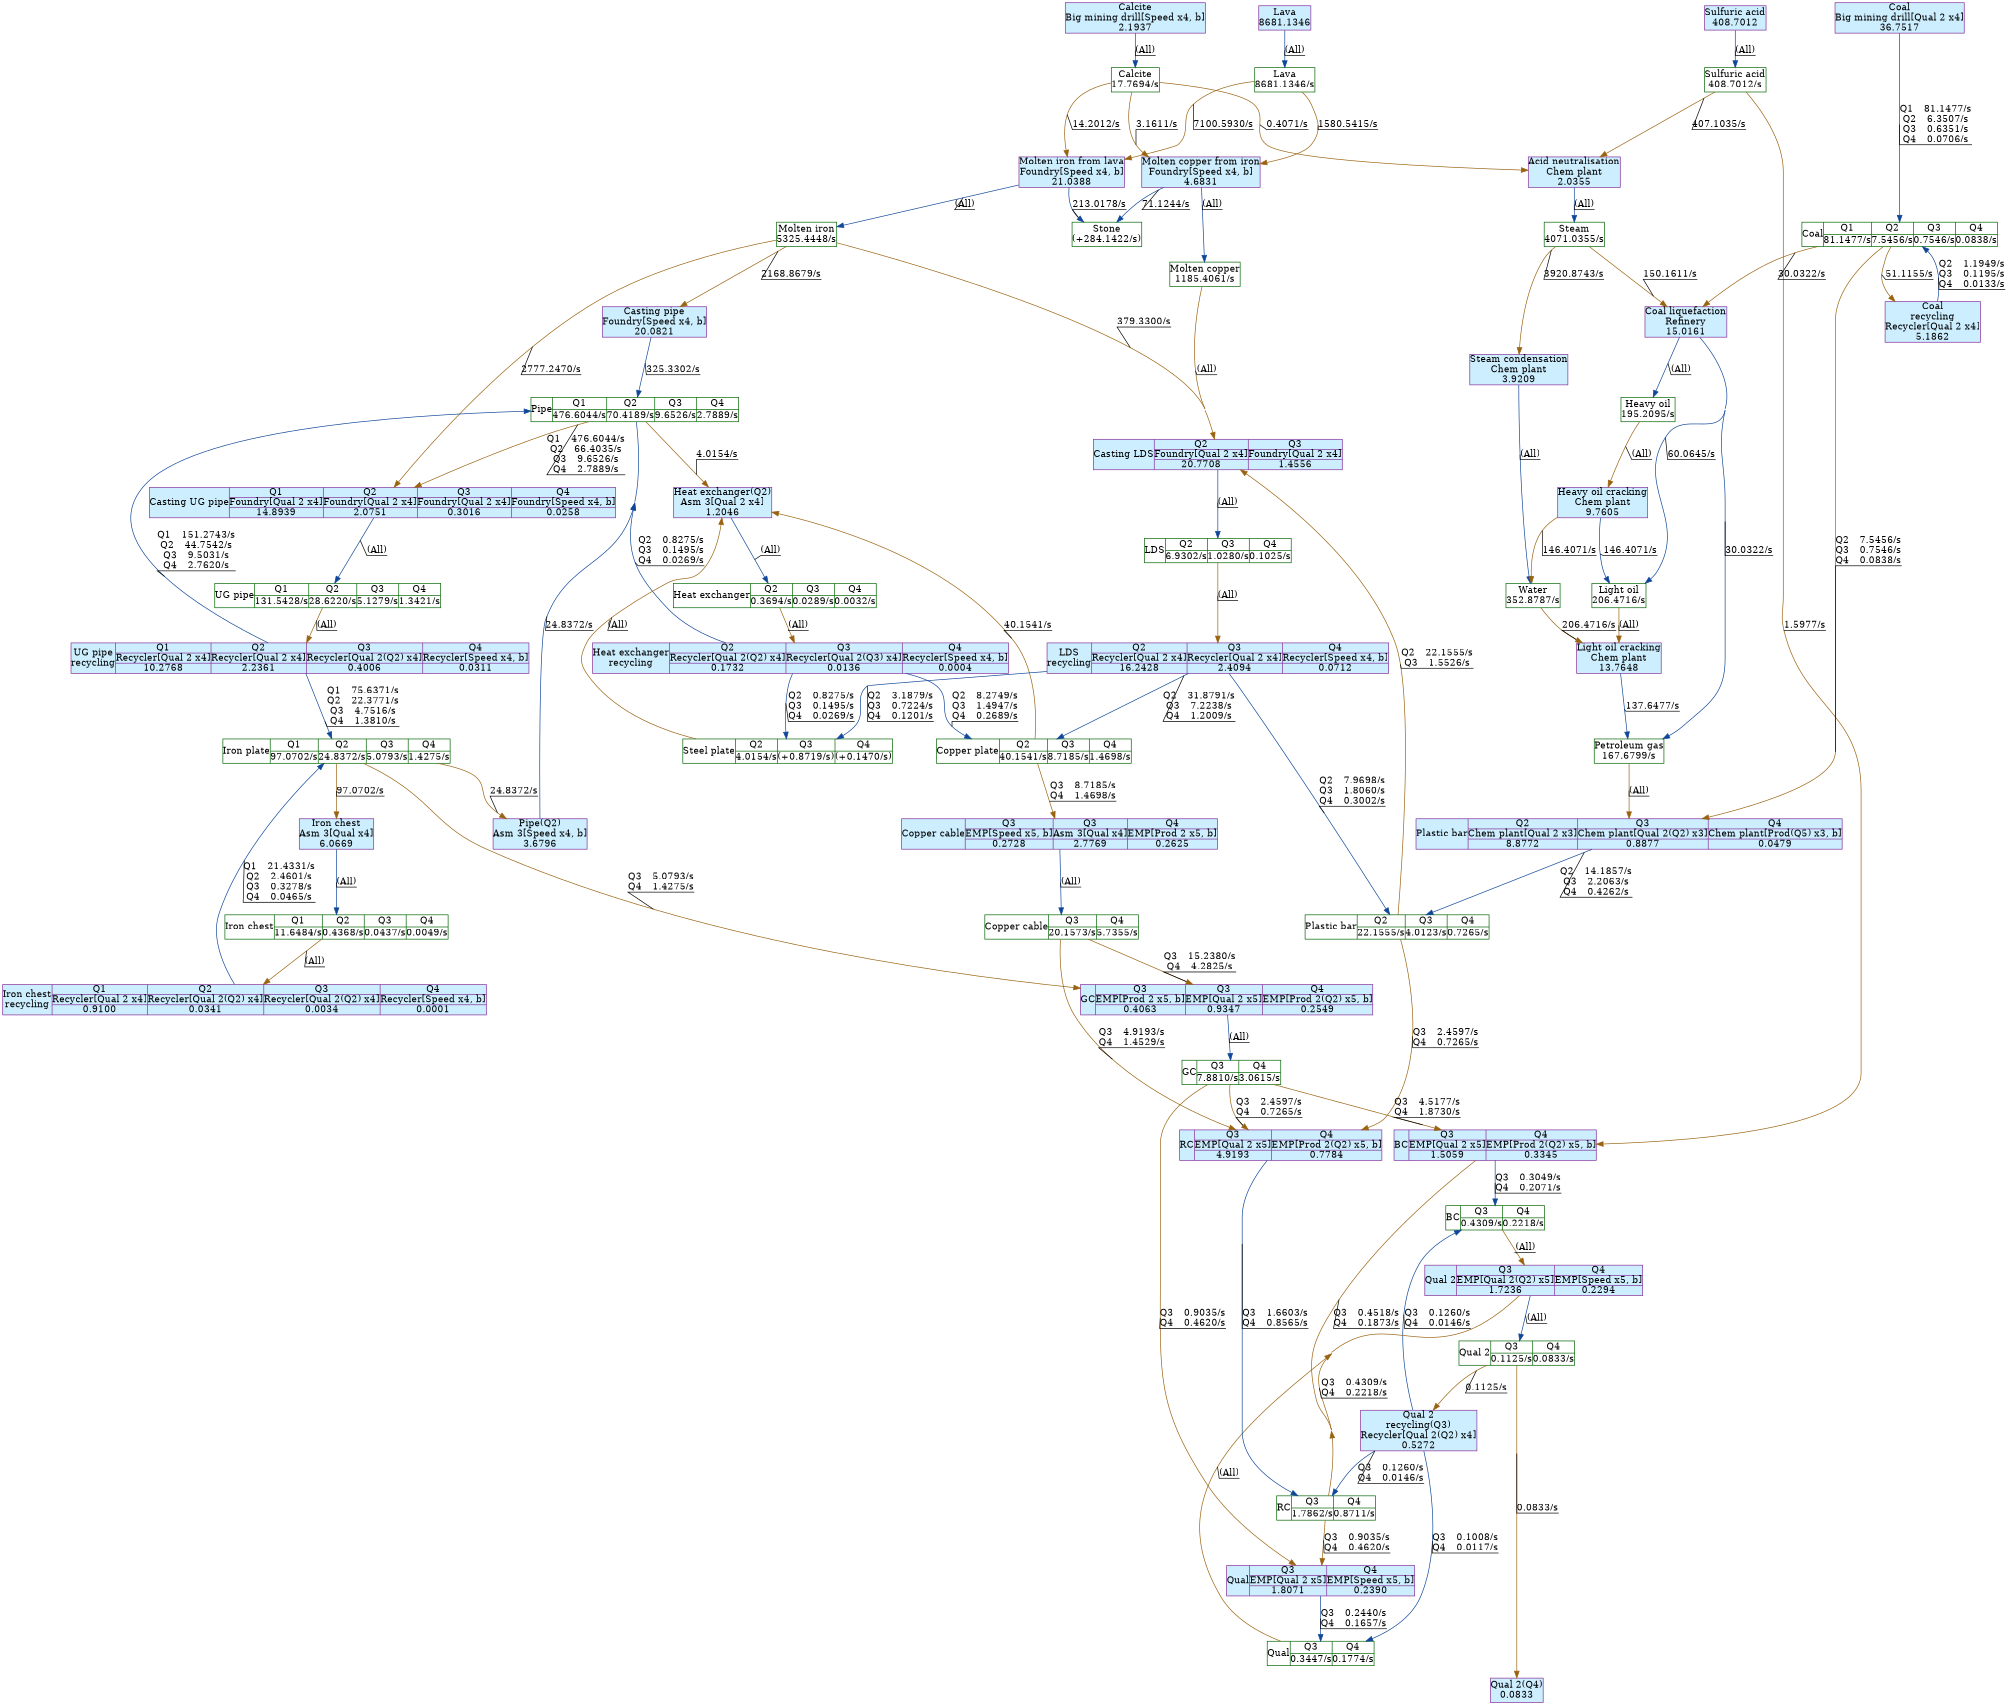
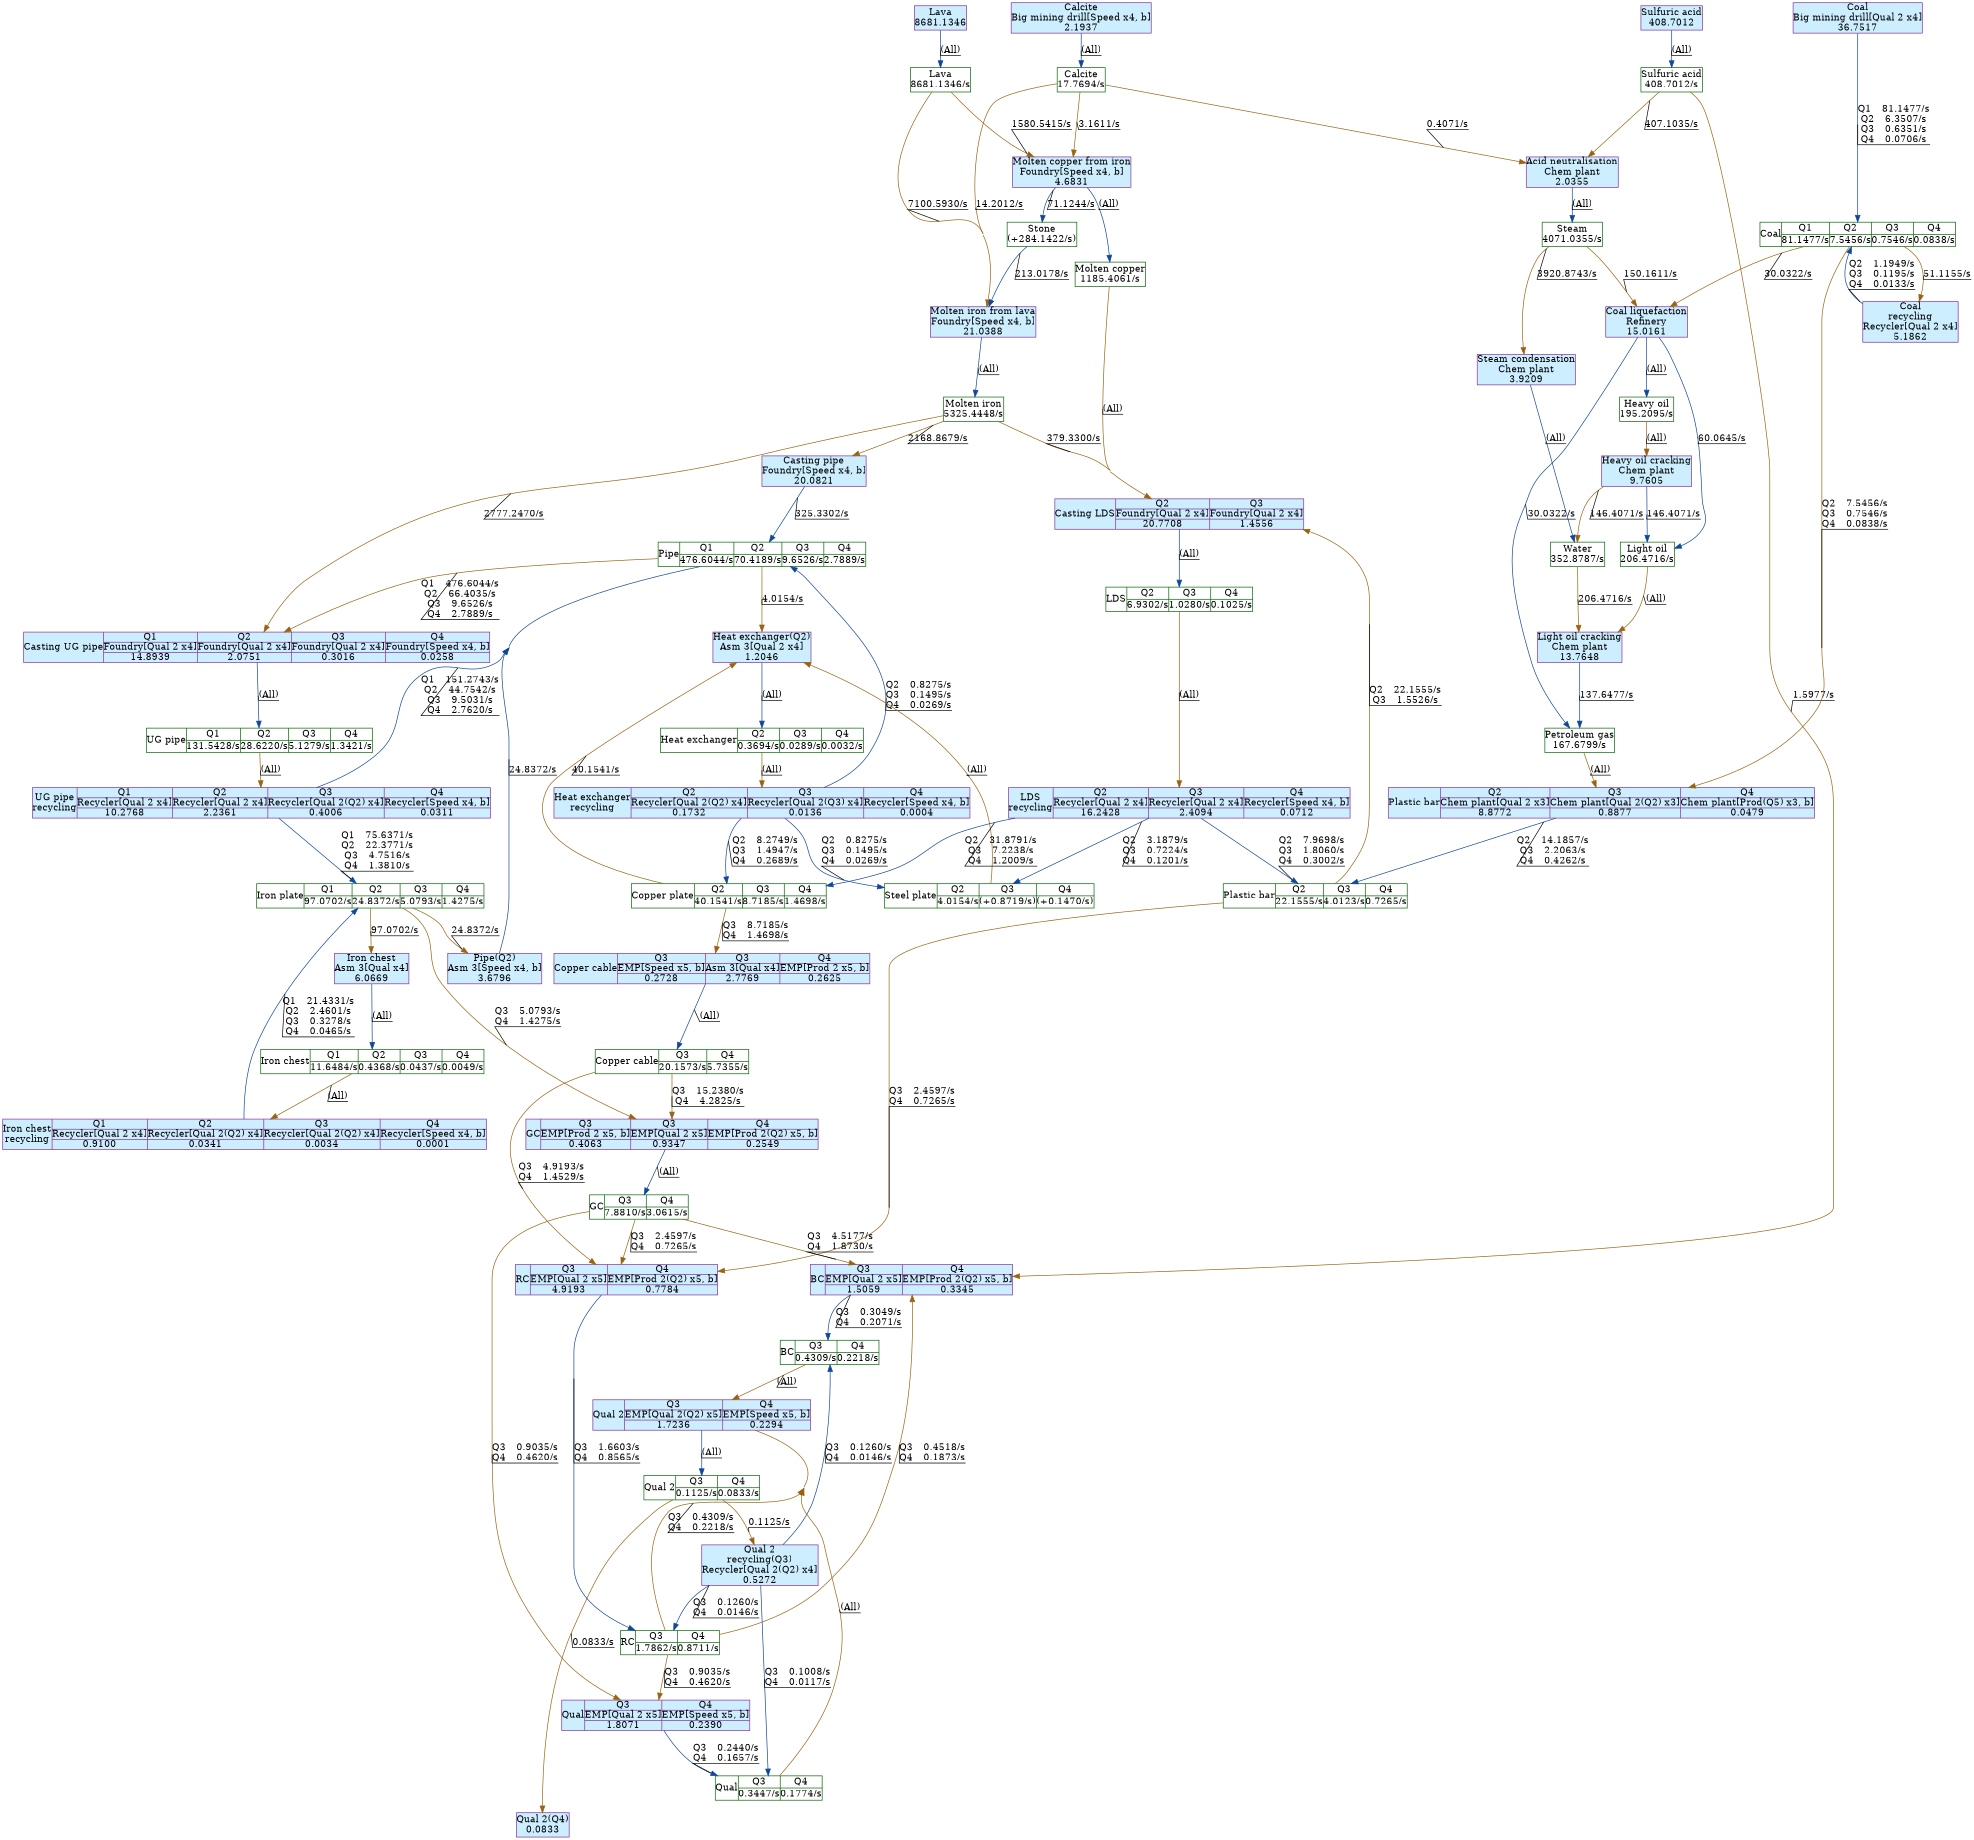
edge "Molten iron from lava Foundry[Speed x4, b] 21.0388" -> "Stone (+284.1422/s)": reversed
